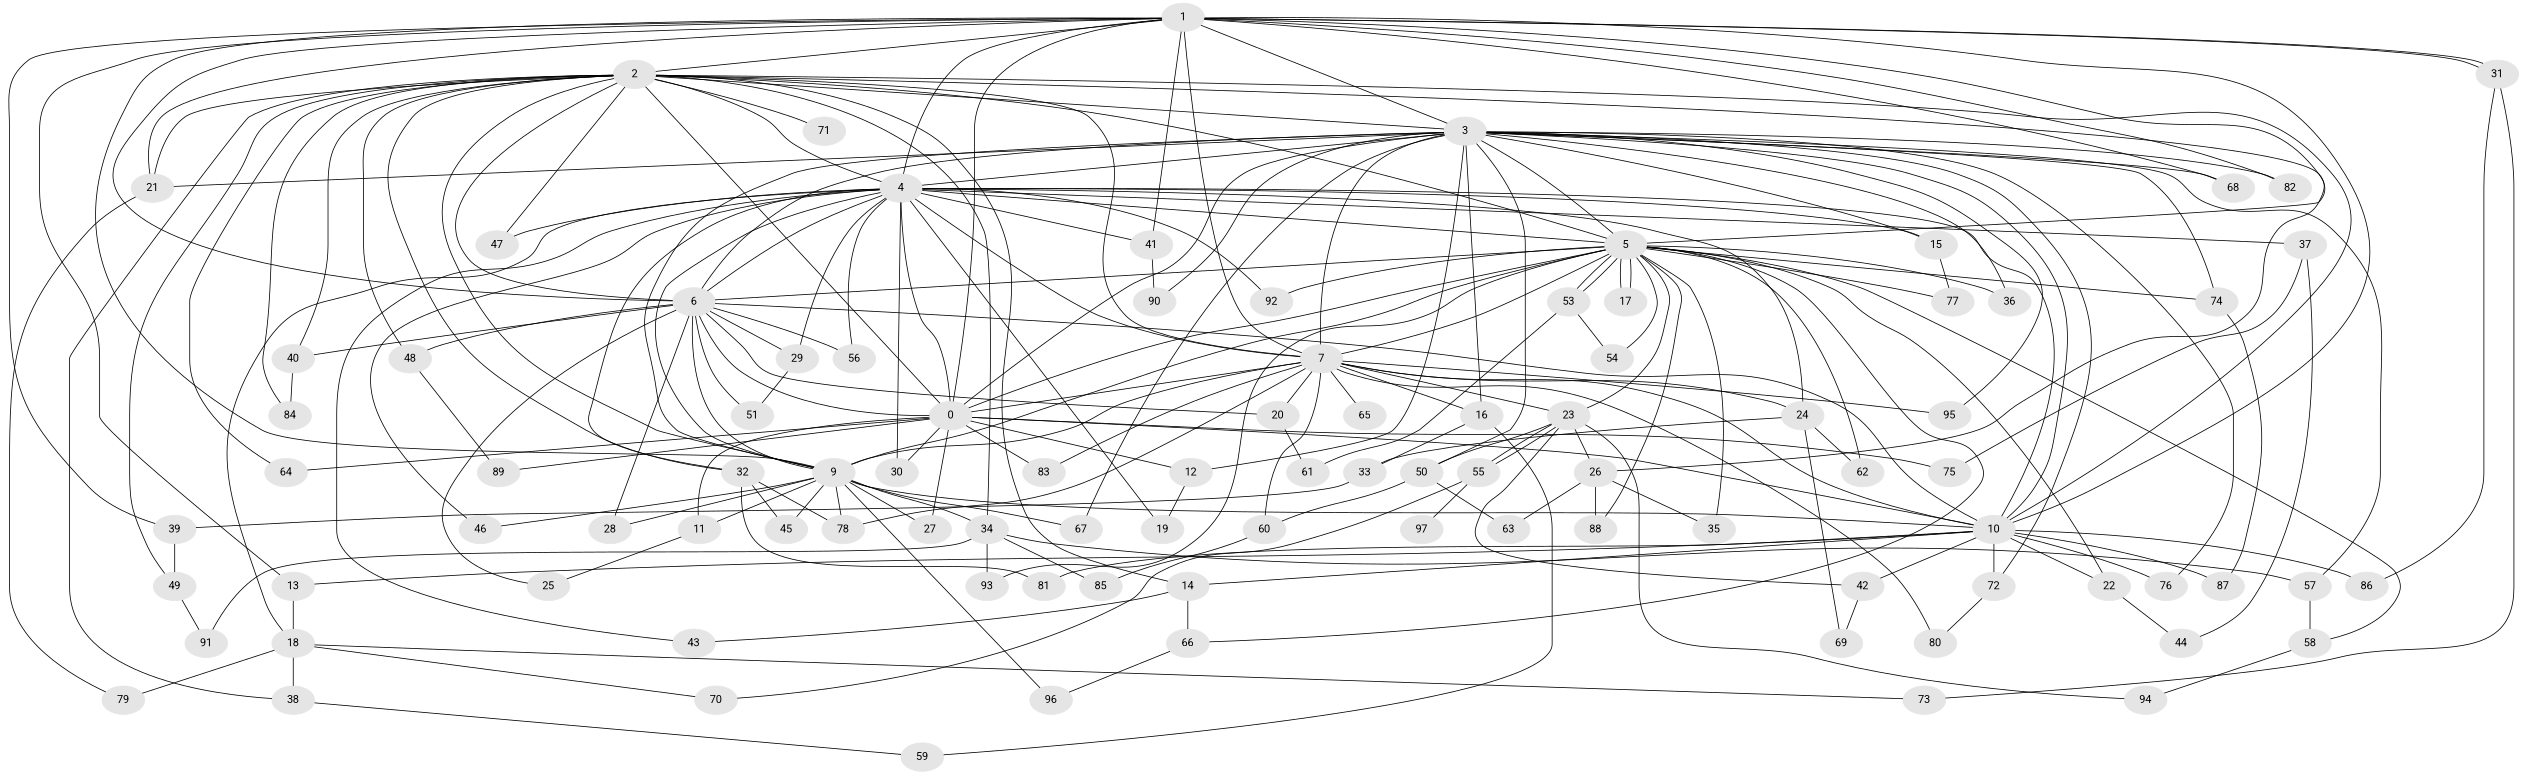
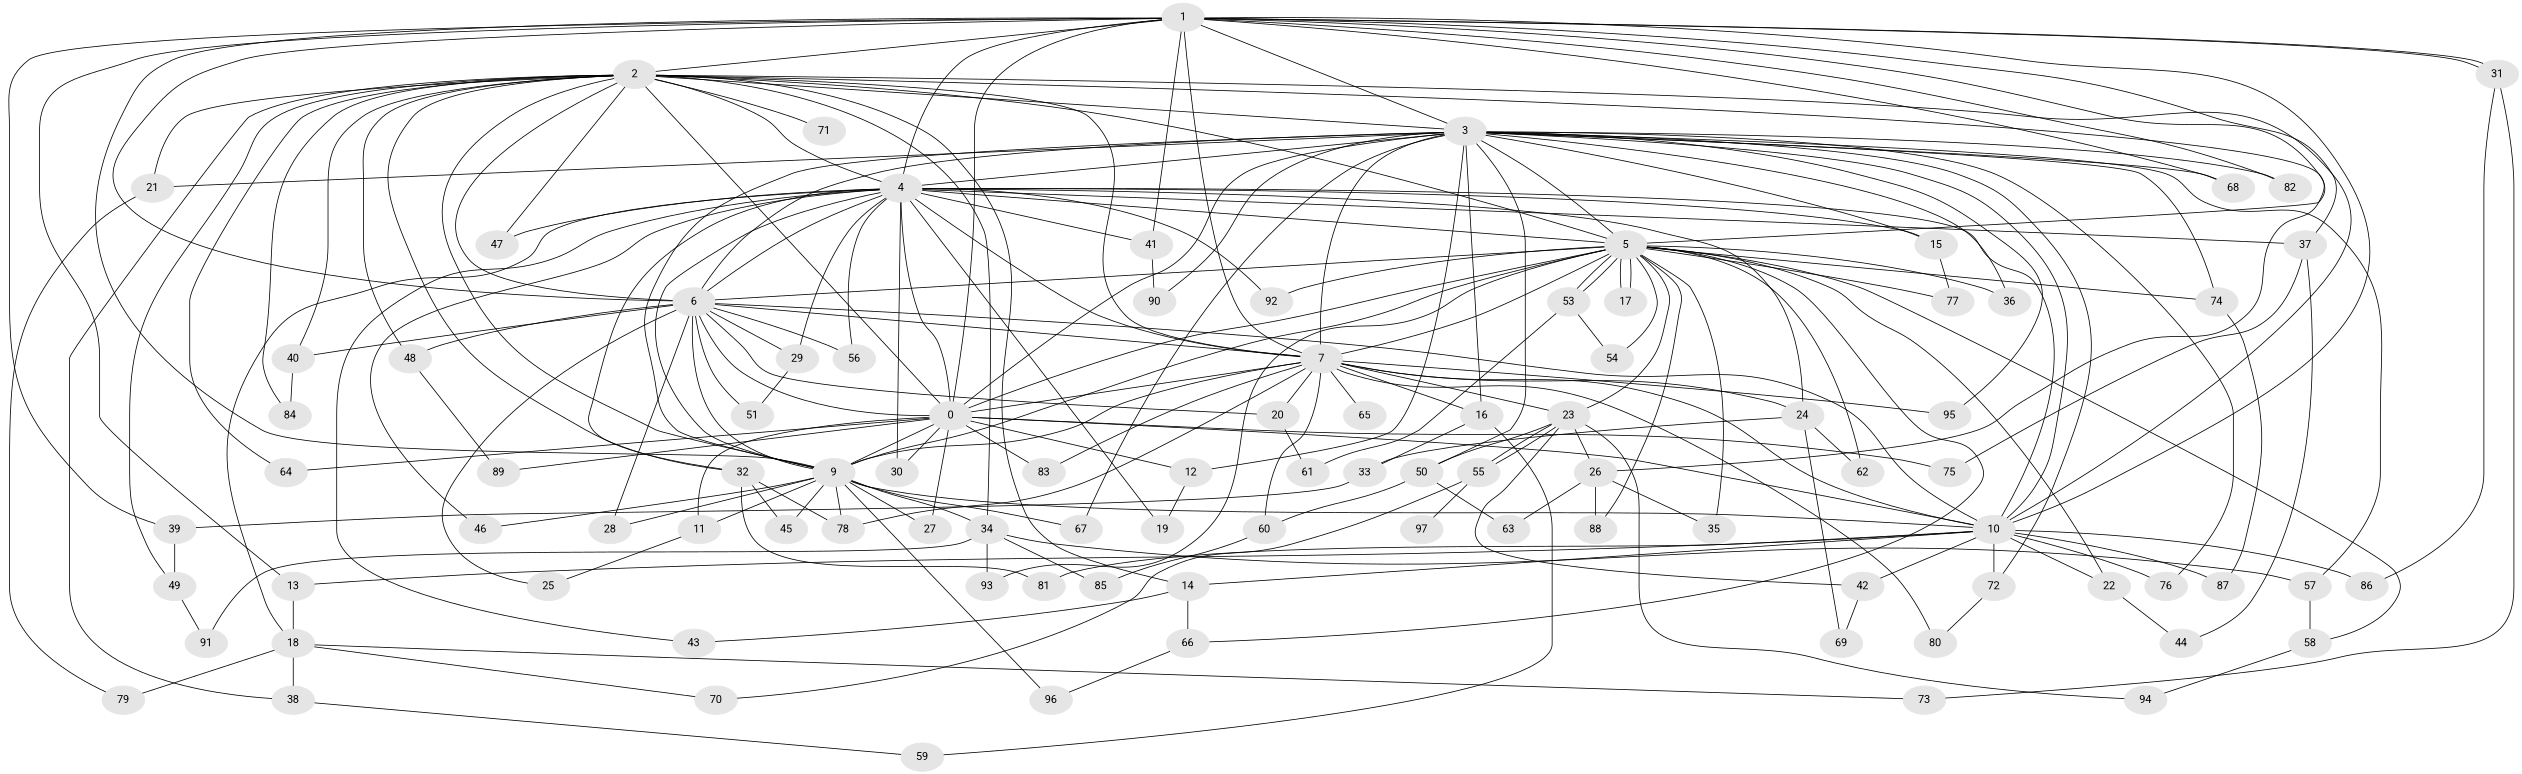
edge "1" -- "21": now "1" -- "37"
edge "6" -- "7": added
edge "0" -- "9": added
